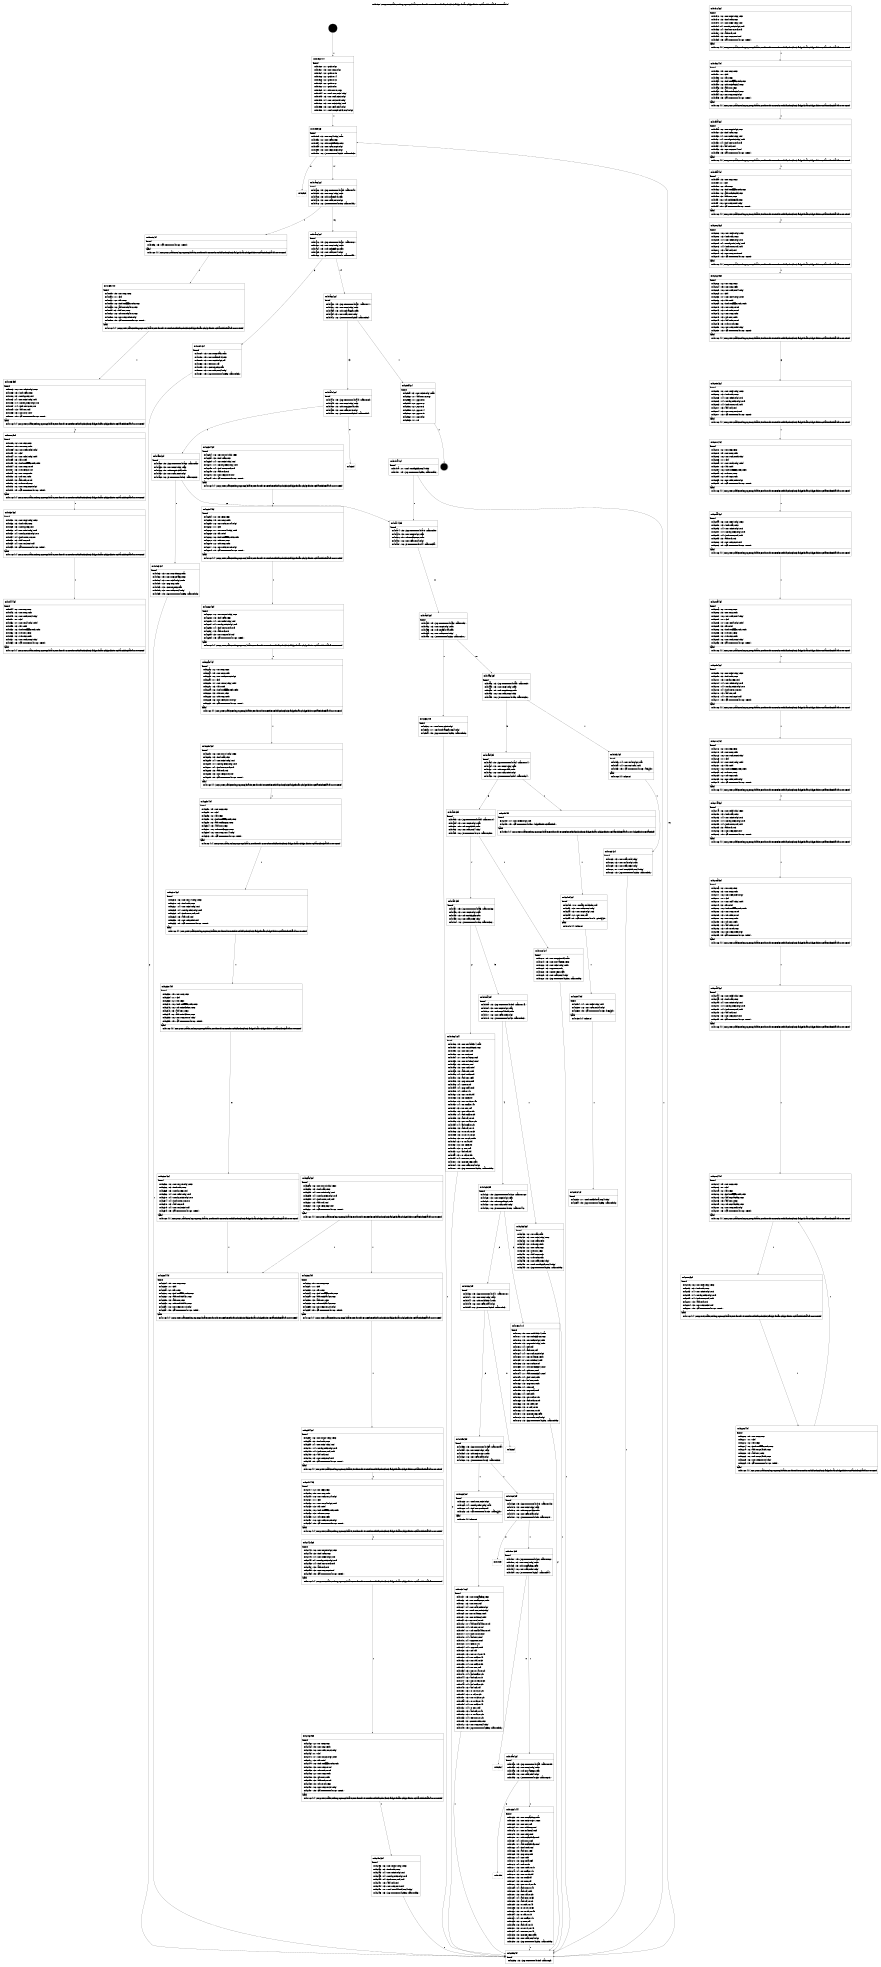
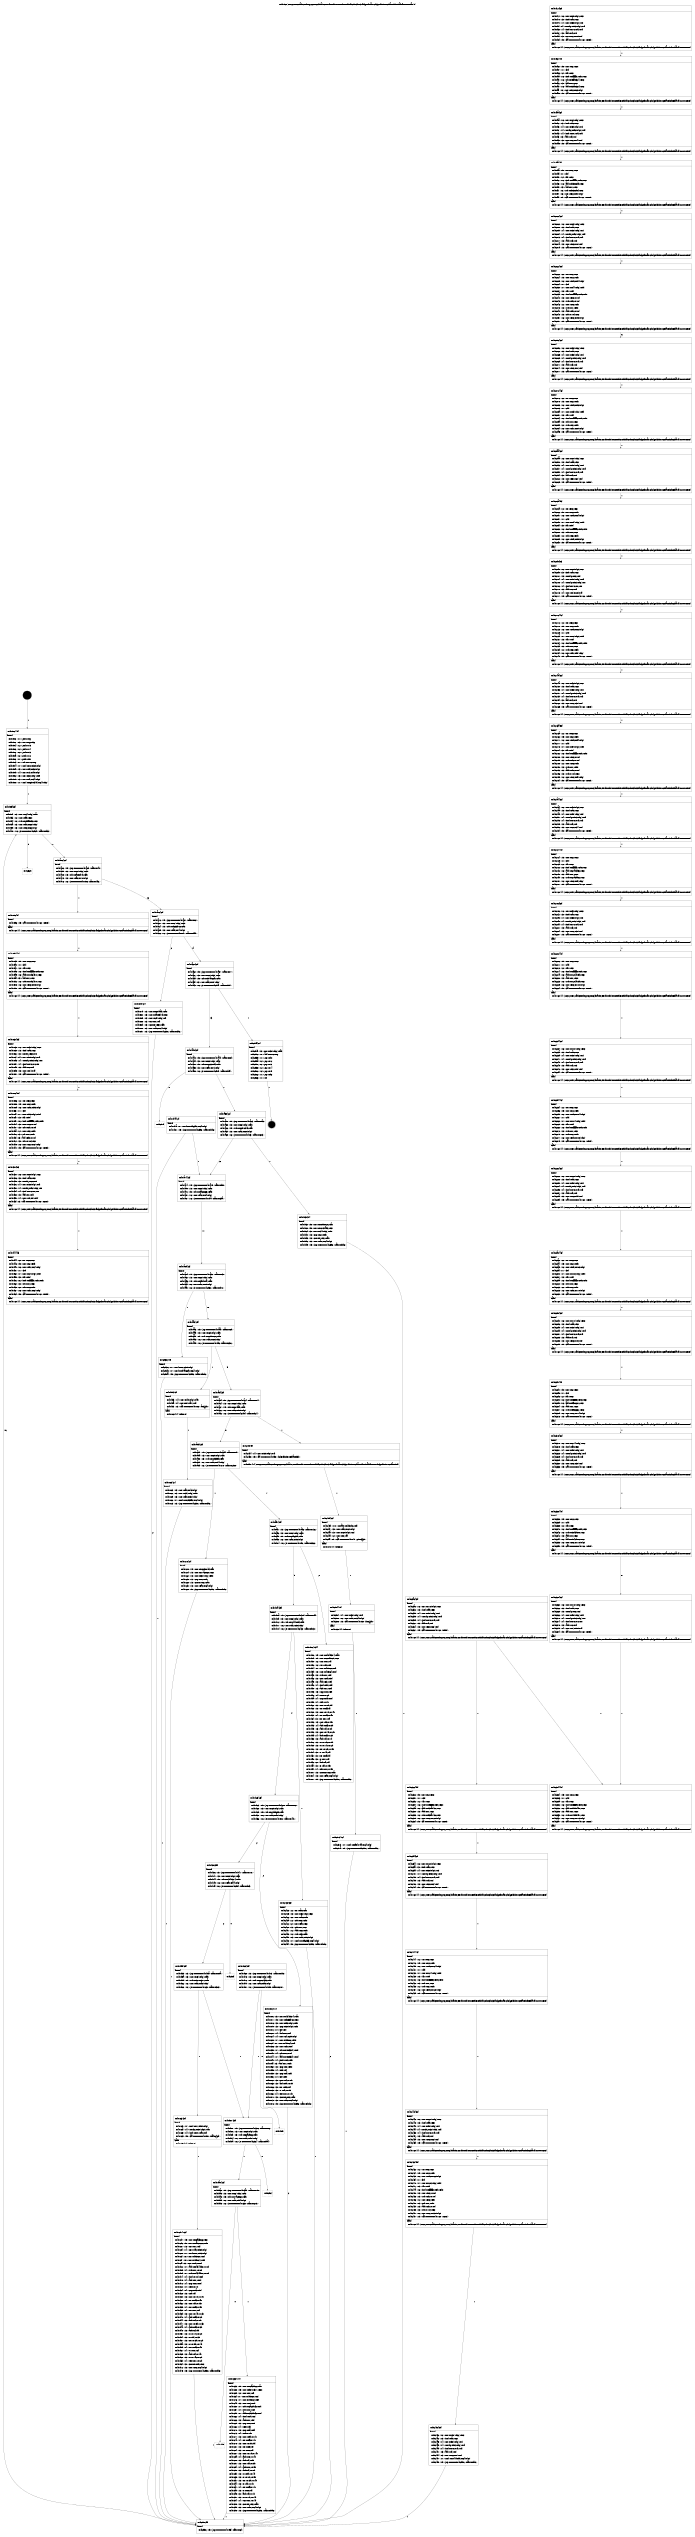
edge "0x40220c [40]" -> "0x4021c4 [40]": now "0x40220c [40]" -> "0x402234 [32]"
edge "0x401b55 [25]" -> "0x401b6e [25]": now "0x401b55 [25]" -> "0x401b87 [25]"
edge "0x402513 [12]" -> "0x402596 [5]": added, label "1"
